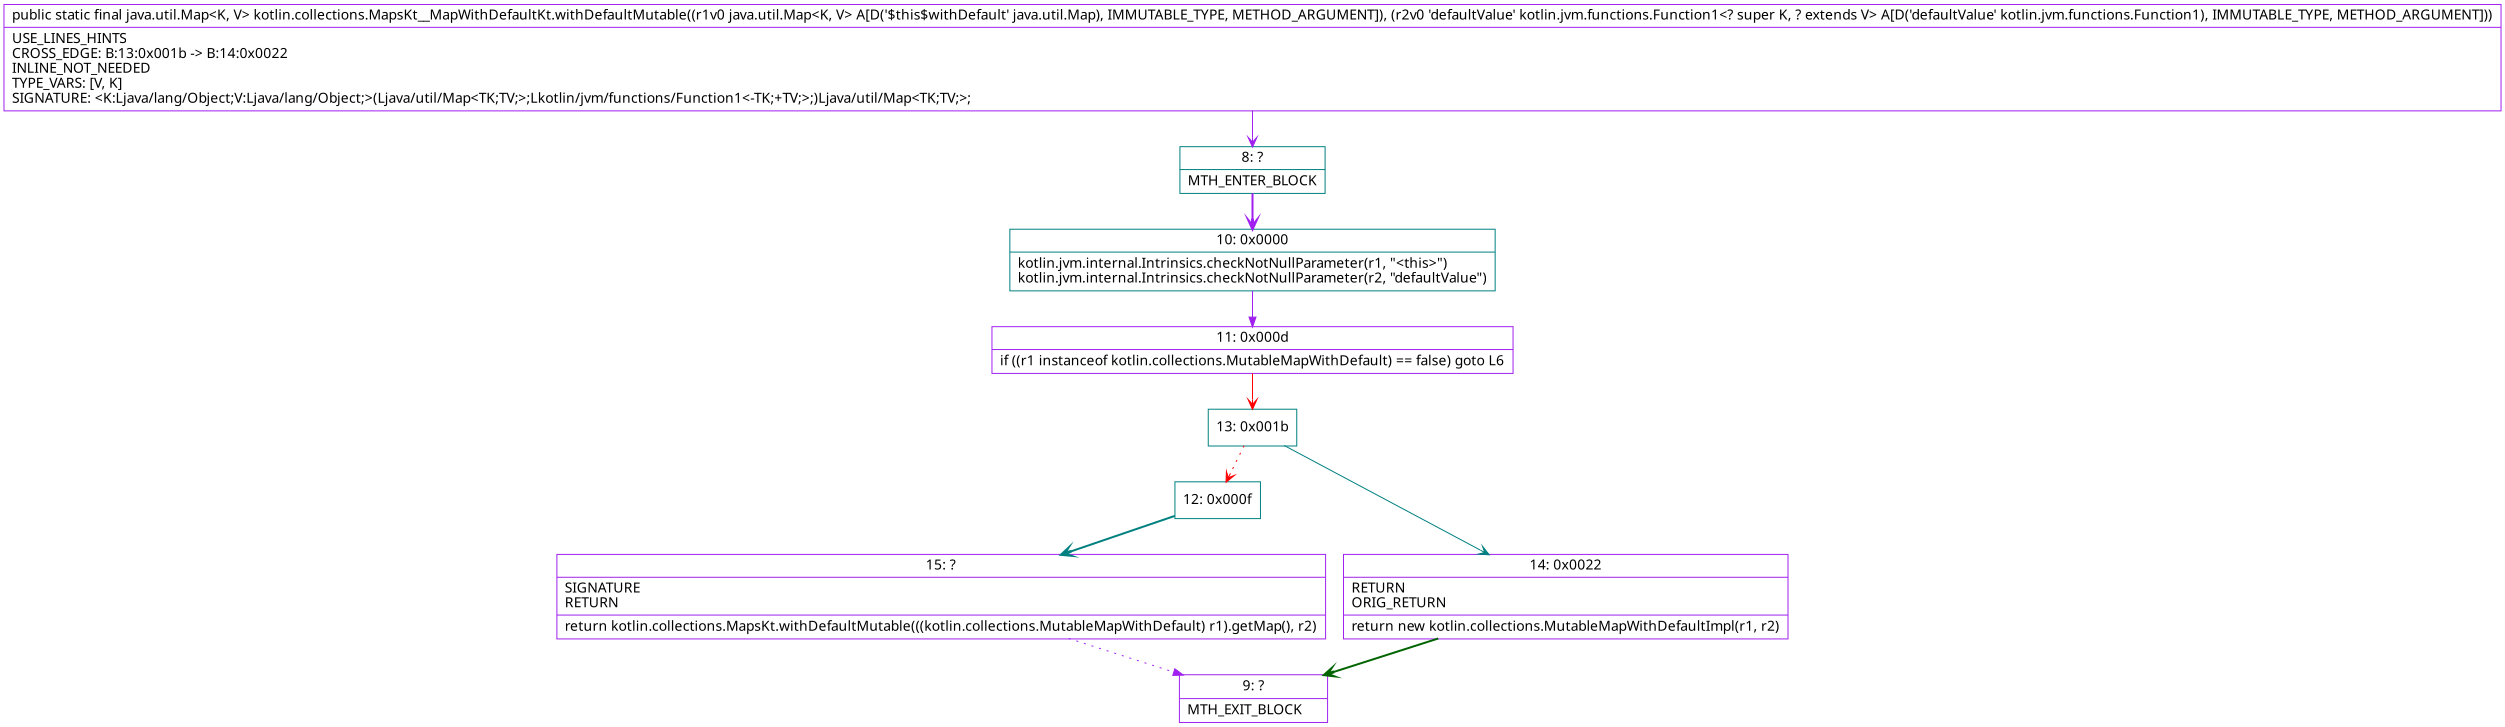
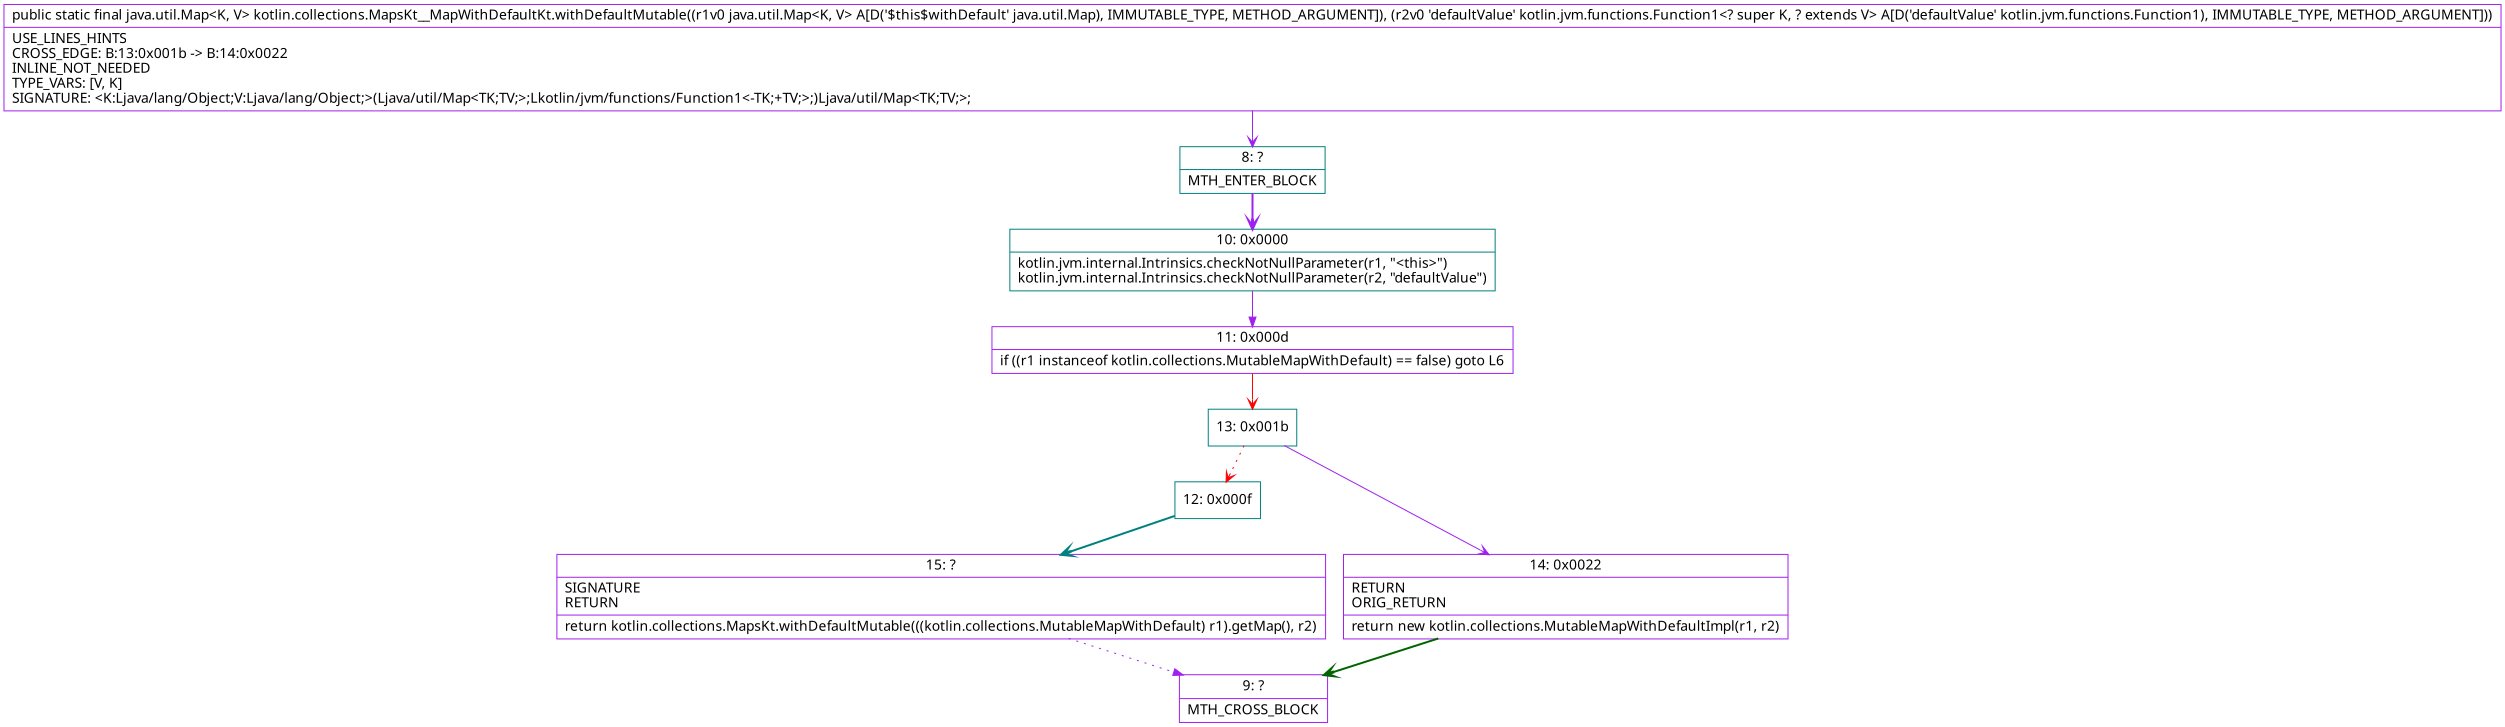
edge "13: 0x001b" -> "14: 0x0022": color teal -> purple
node "9: ?": text "MTH_EXIT_BLOCK" -> "MTH_CROSS_BLOCK"
